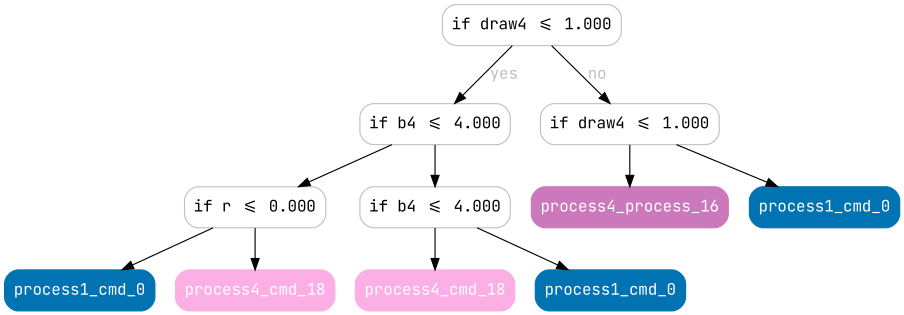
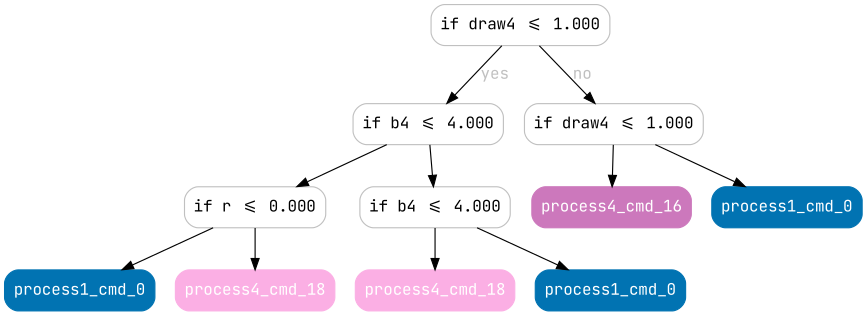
node "process4_process_16": label "process4_process_16" -> "process4_cmd_16"
